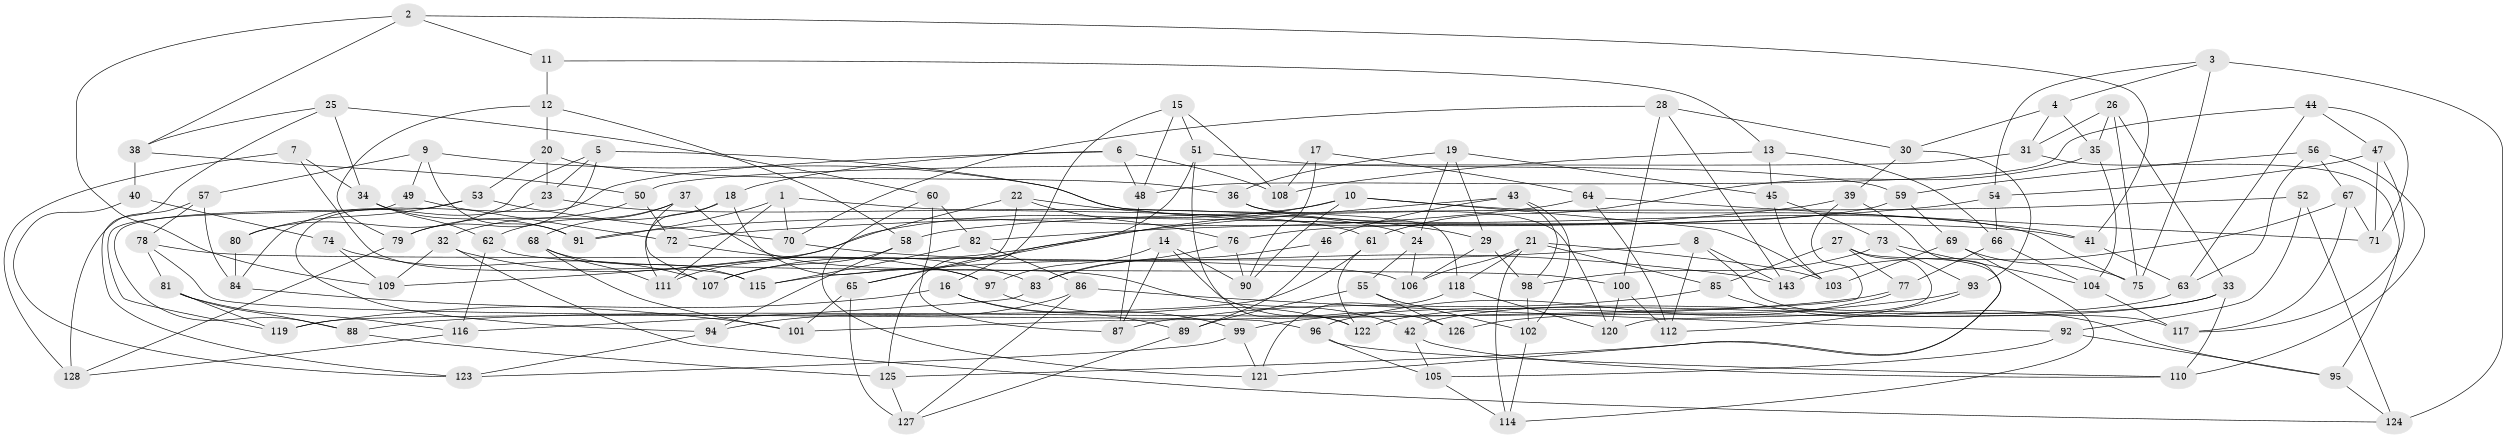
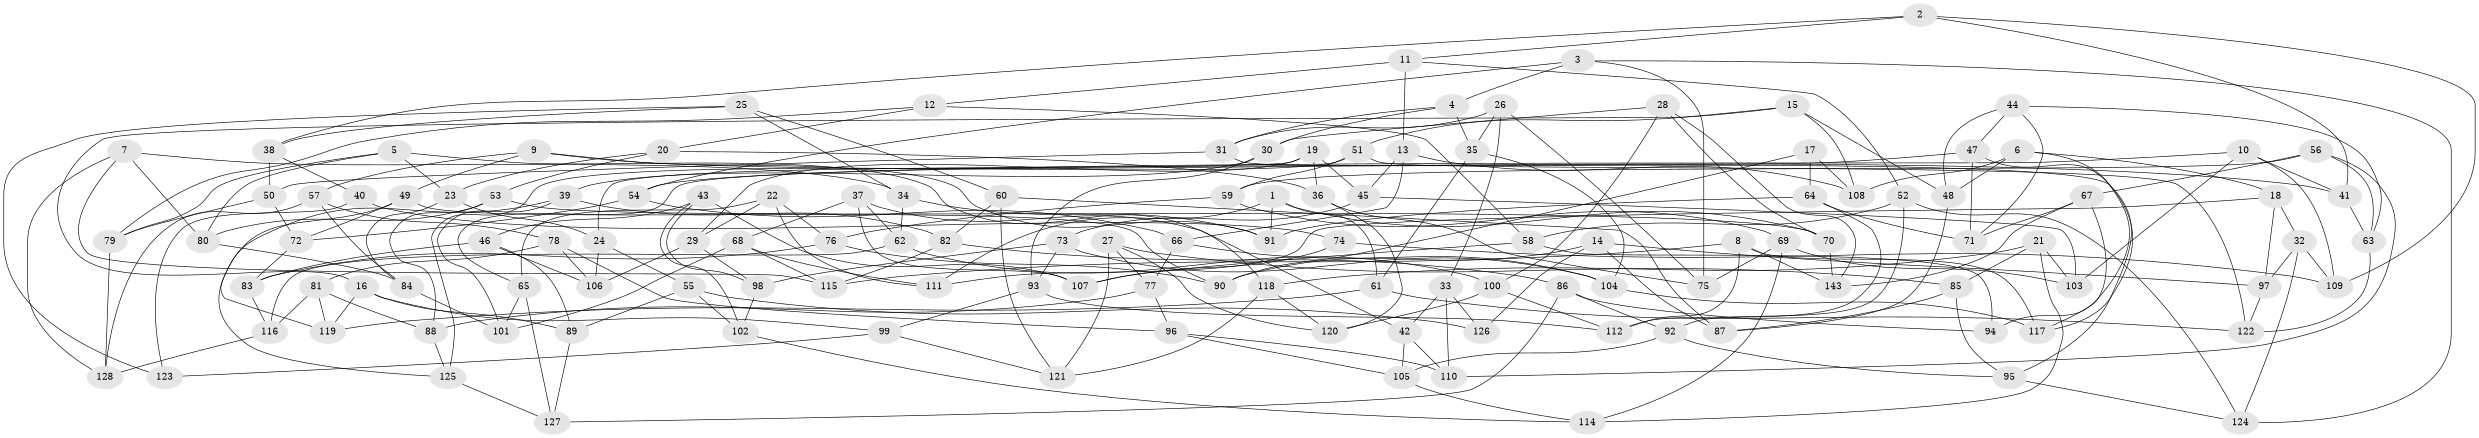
edge "11" -- "52": added
edge "7" -- "80": added
edge "10" -- "90": now "49" -- "90"
edge "21" -- "106": now "46" -- "106"
edge "94" -- "123": removed
